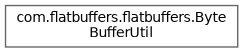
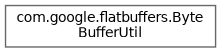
node "com.flatbuffers.flatbuffers.Byte BufferUtil": label "com.flatbuffers.flatbuffers.Byte BufferUtil" -> "com.google.flatbuffers.Byte BufferUtil"
